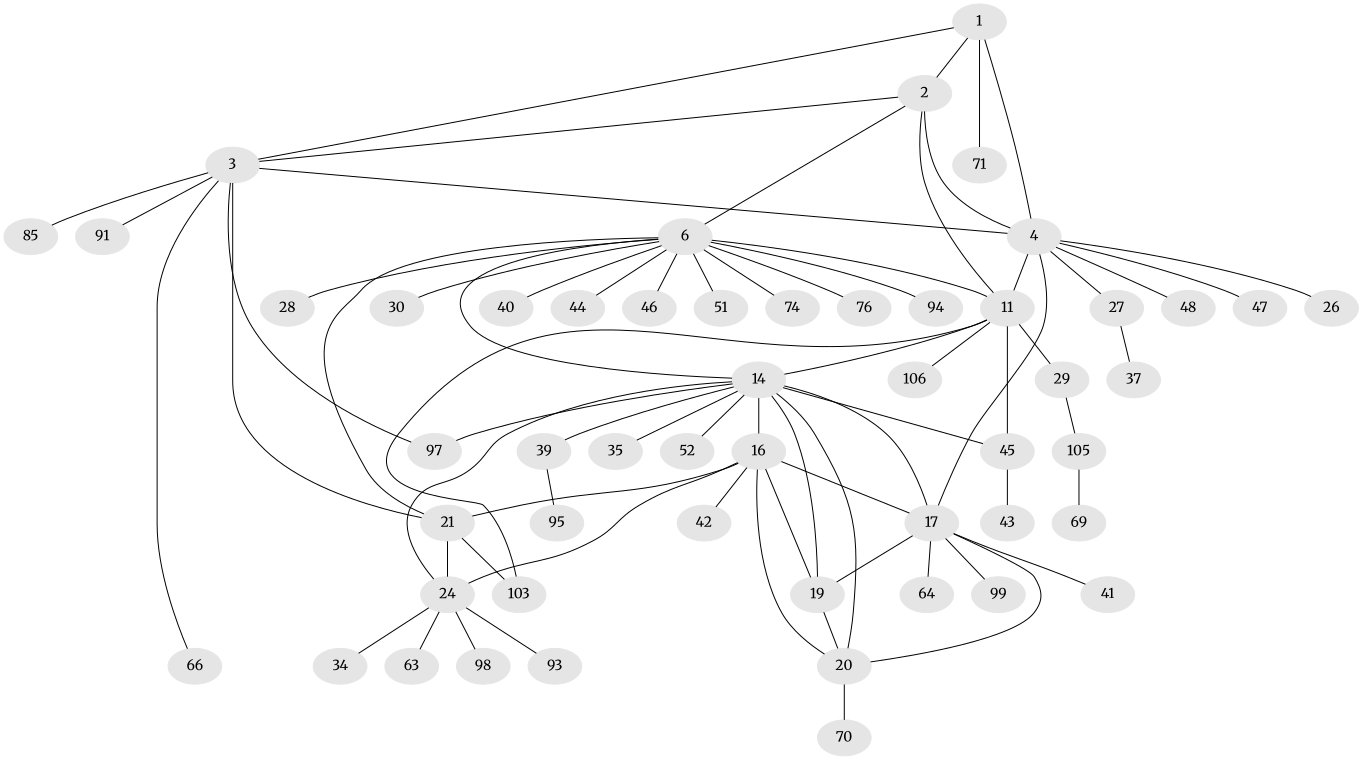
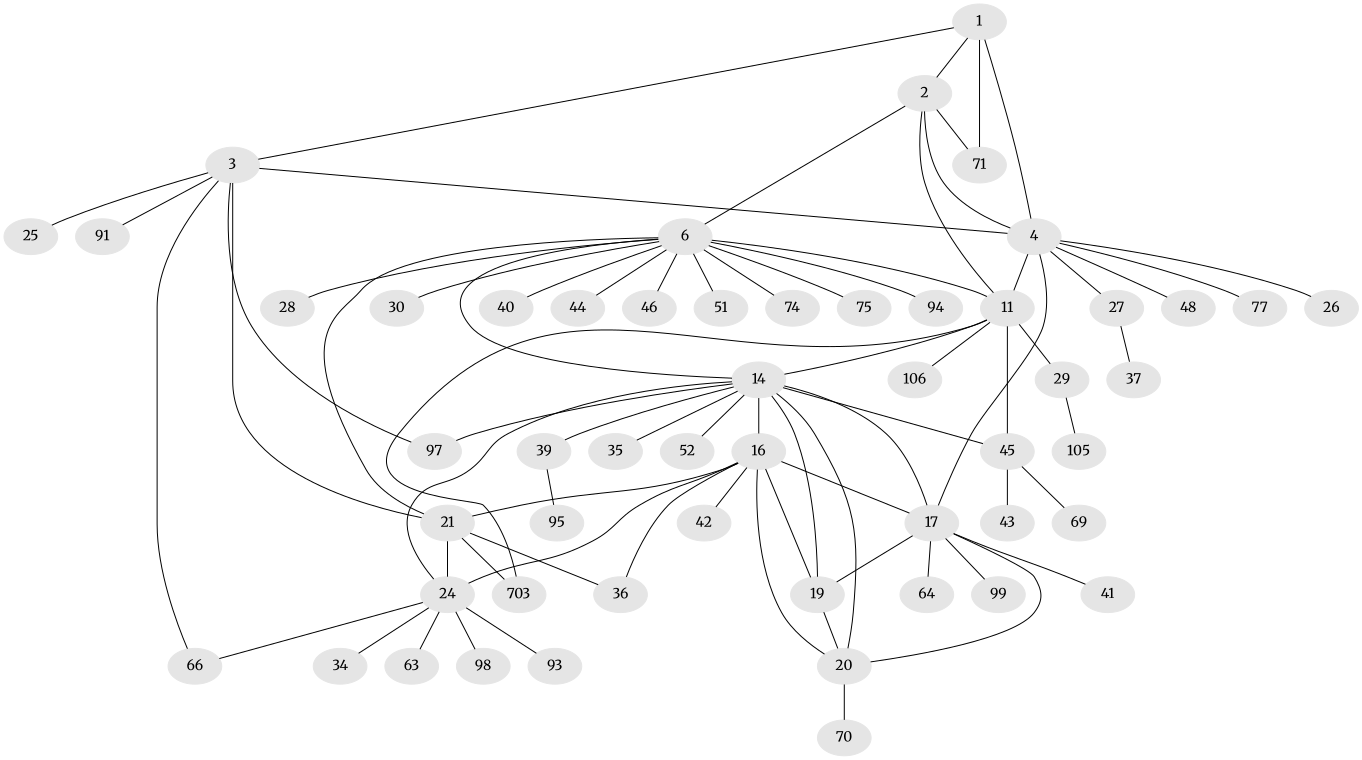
edge "2" -- "3": now "2" -- "71"
node "85": label "85" -> "25"
node "76": label "76" -> "75"
node "47": label "47" -> "77"
edge "105" -- "69": now "45" -- "69"
node "103": label "103" -> "703"
node "36": added
edge "24" -- "66": added
